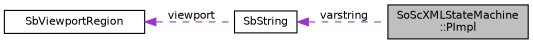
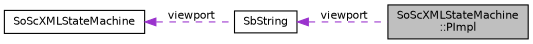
edge "SoScXMLStateMachine ::PImpl" -> "SbString": label " varstring" -> " viewport"
node "SbViewportRegion": label "SbViewportRegion" -> "SoScXMLStateMachine"
